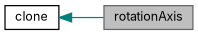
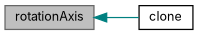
edge "rotationAxis" -> "clone": reversed
